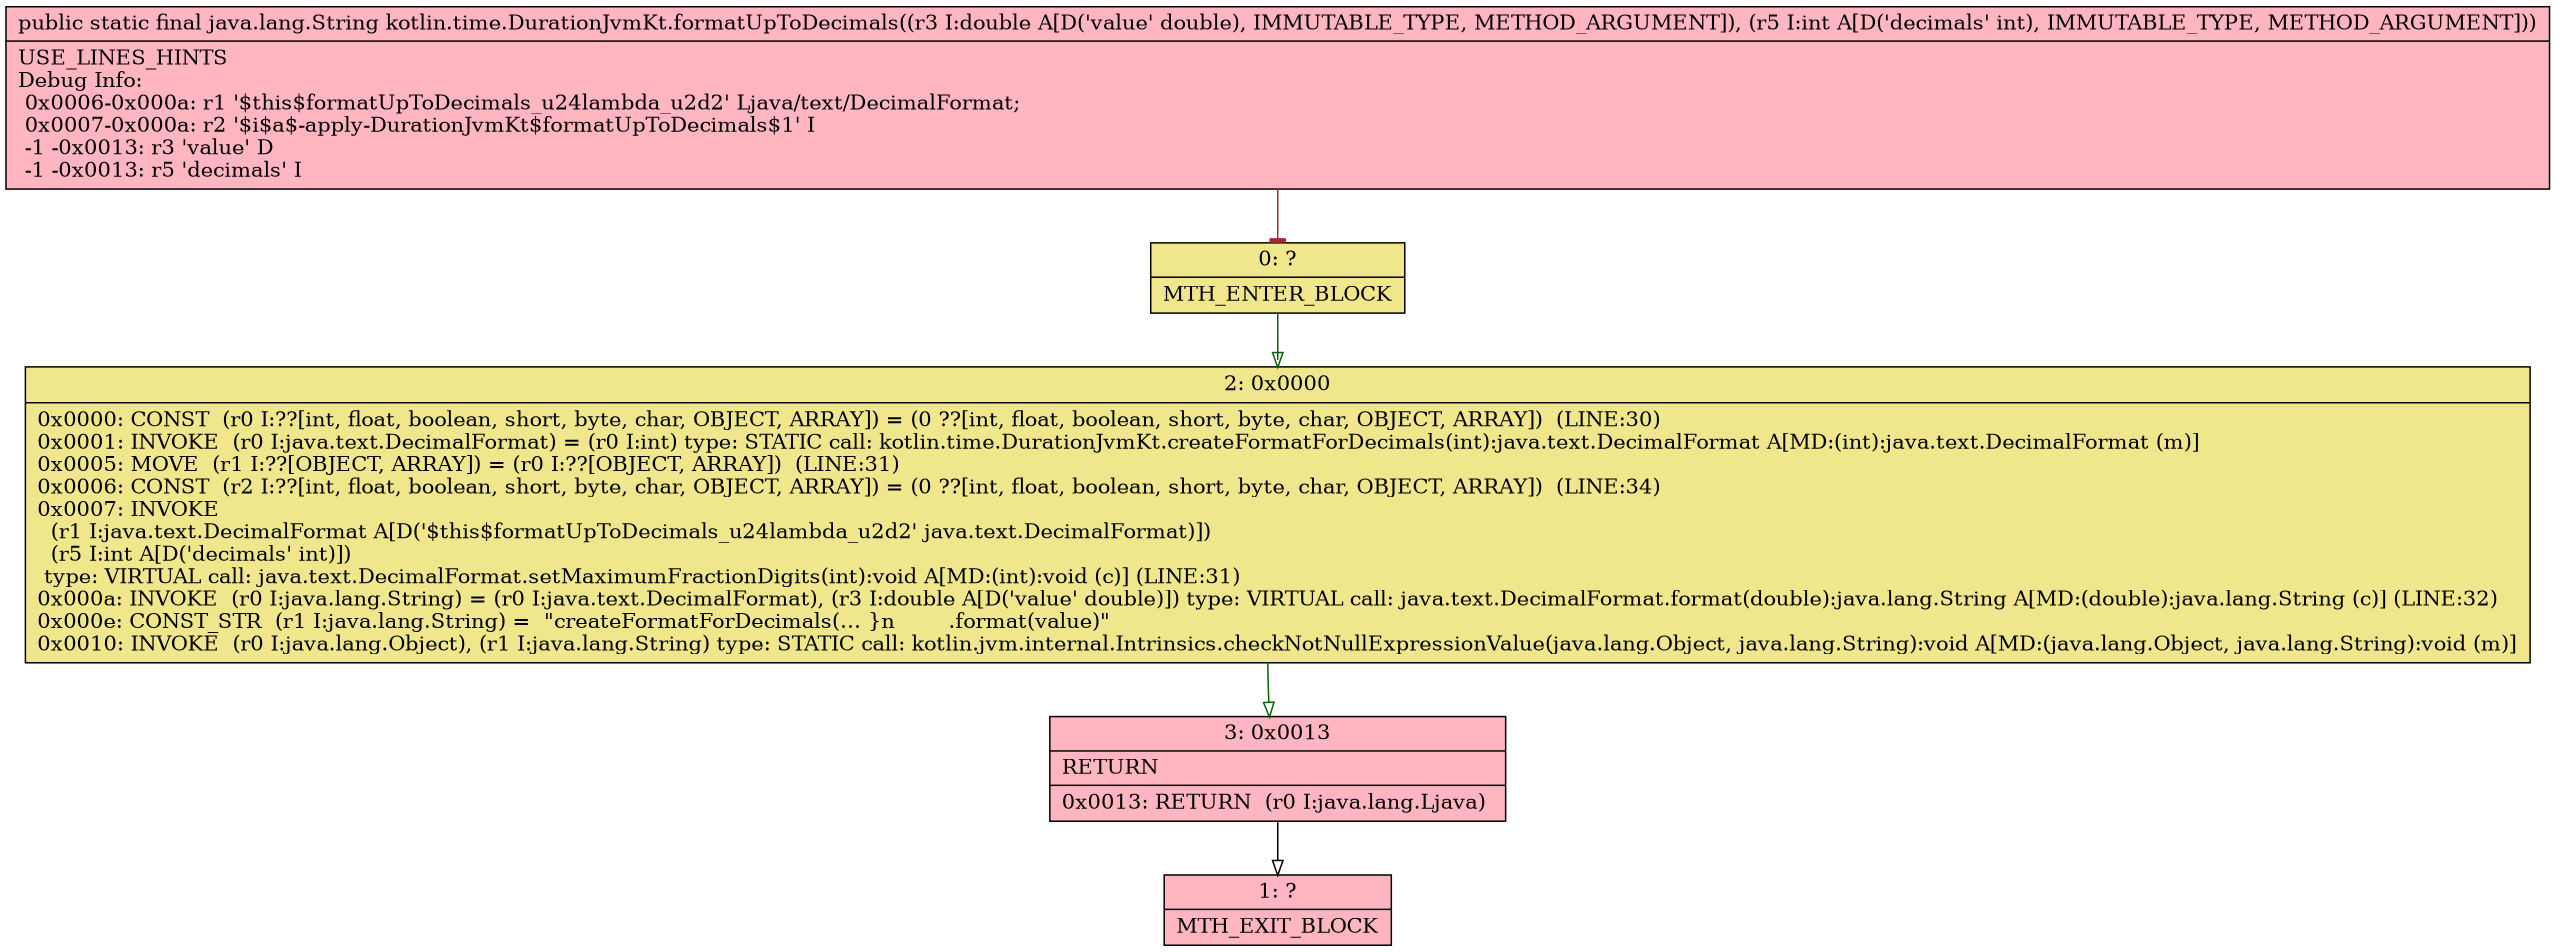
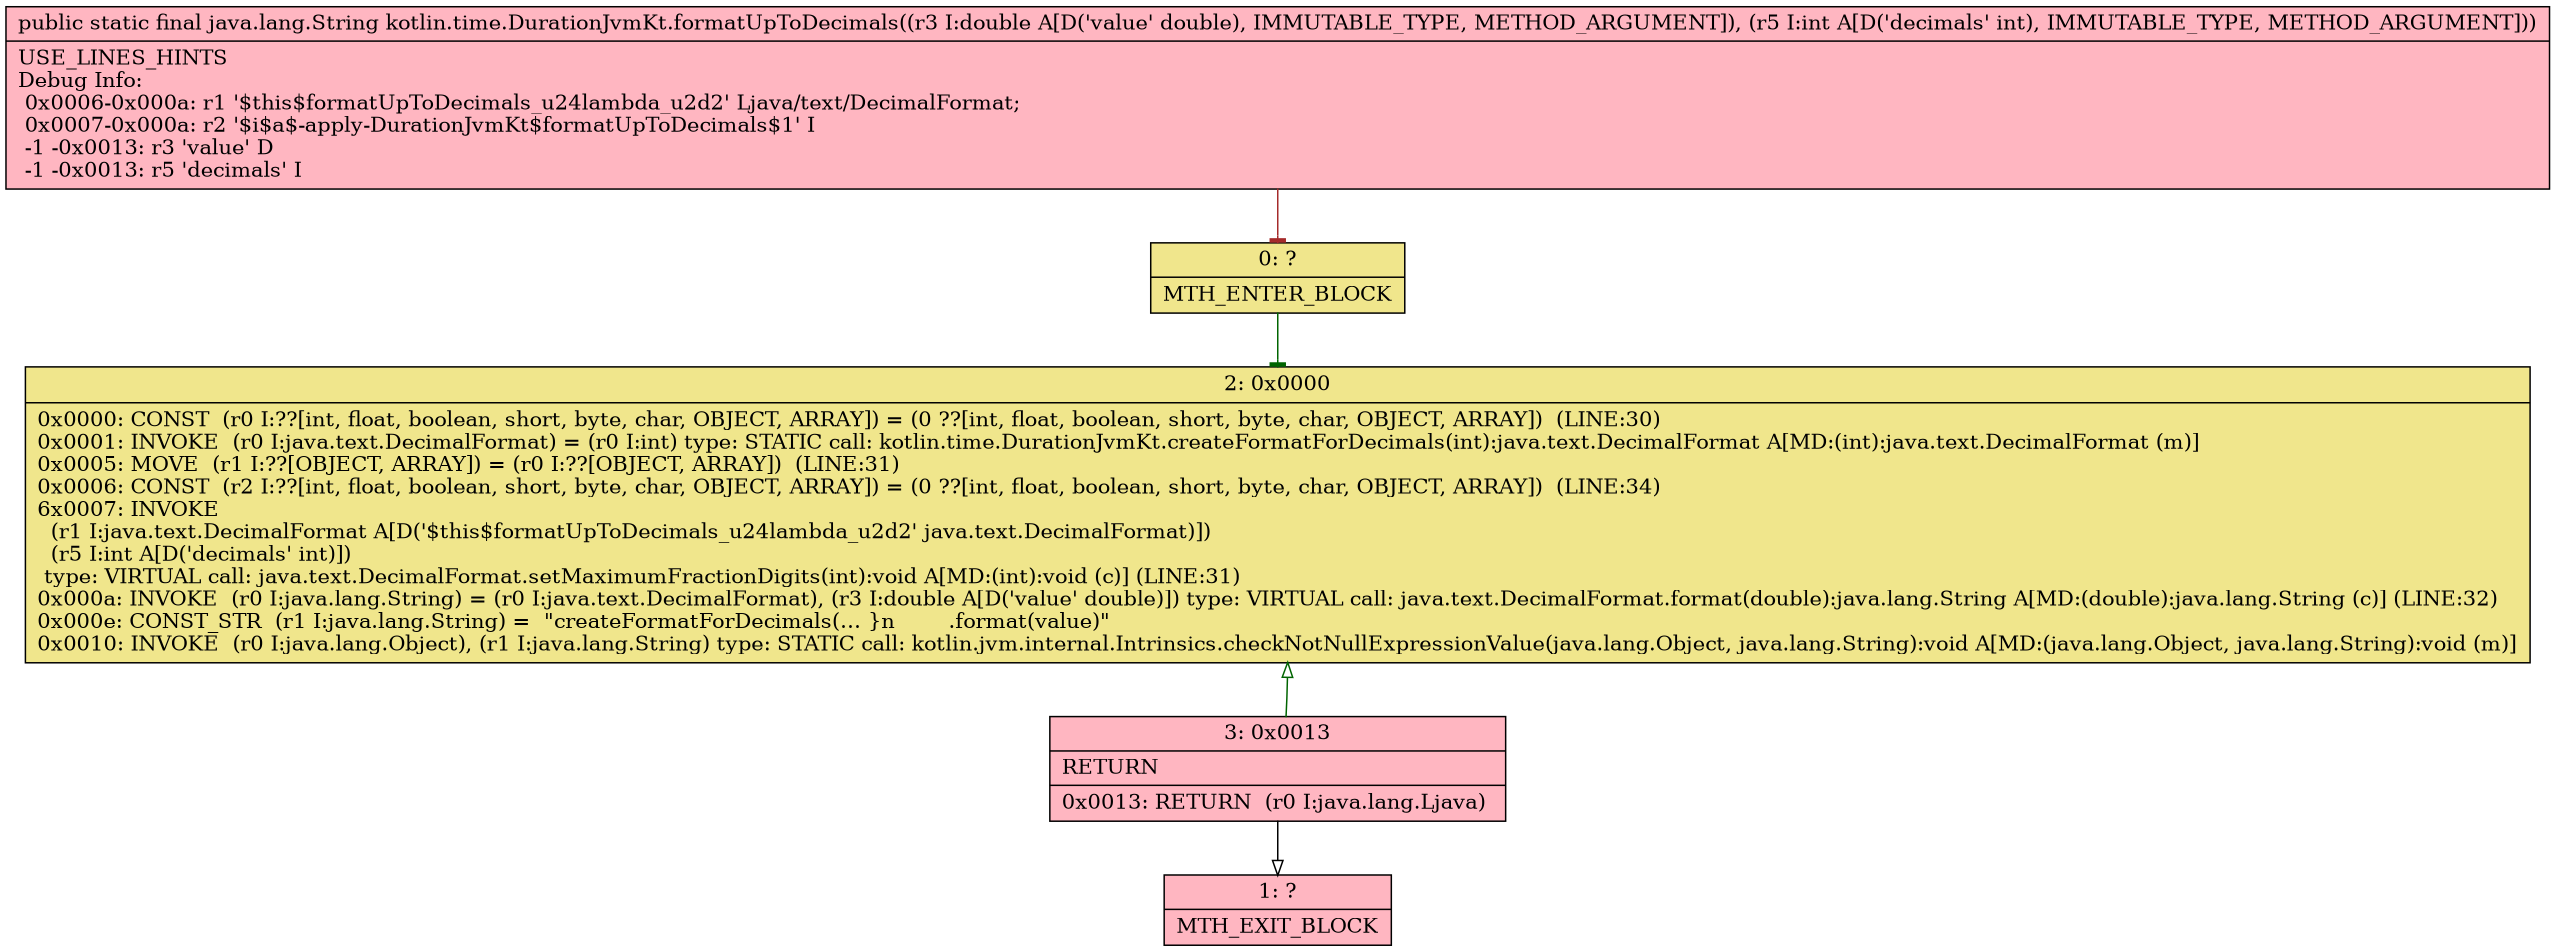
edge "0: ?" -> "2: 0x0000": arrowhead onormal -> tee
node "2: 0x0000": text "0x0007: INVOKE" -> "6x0007: INVOKE"
edge "2: 0x0000" -> "3: 0x0013": reversed
